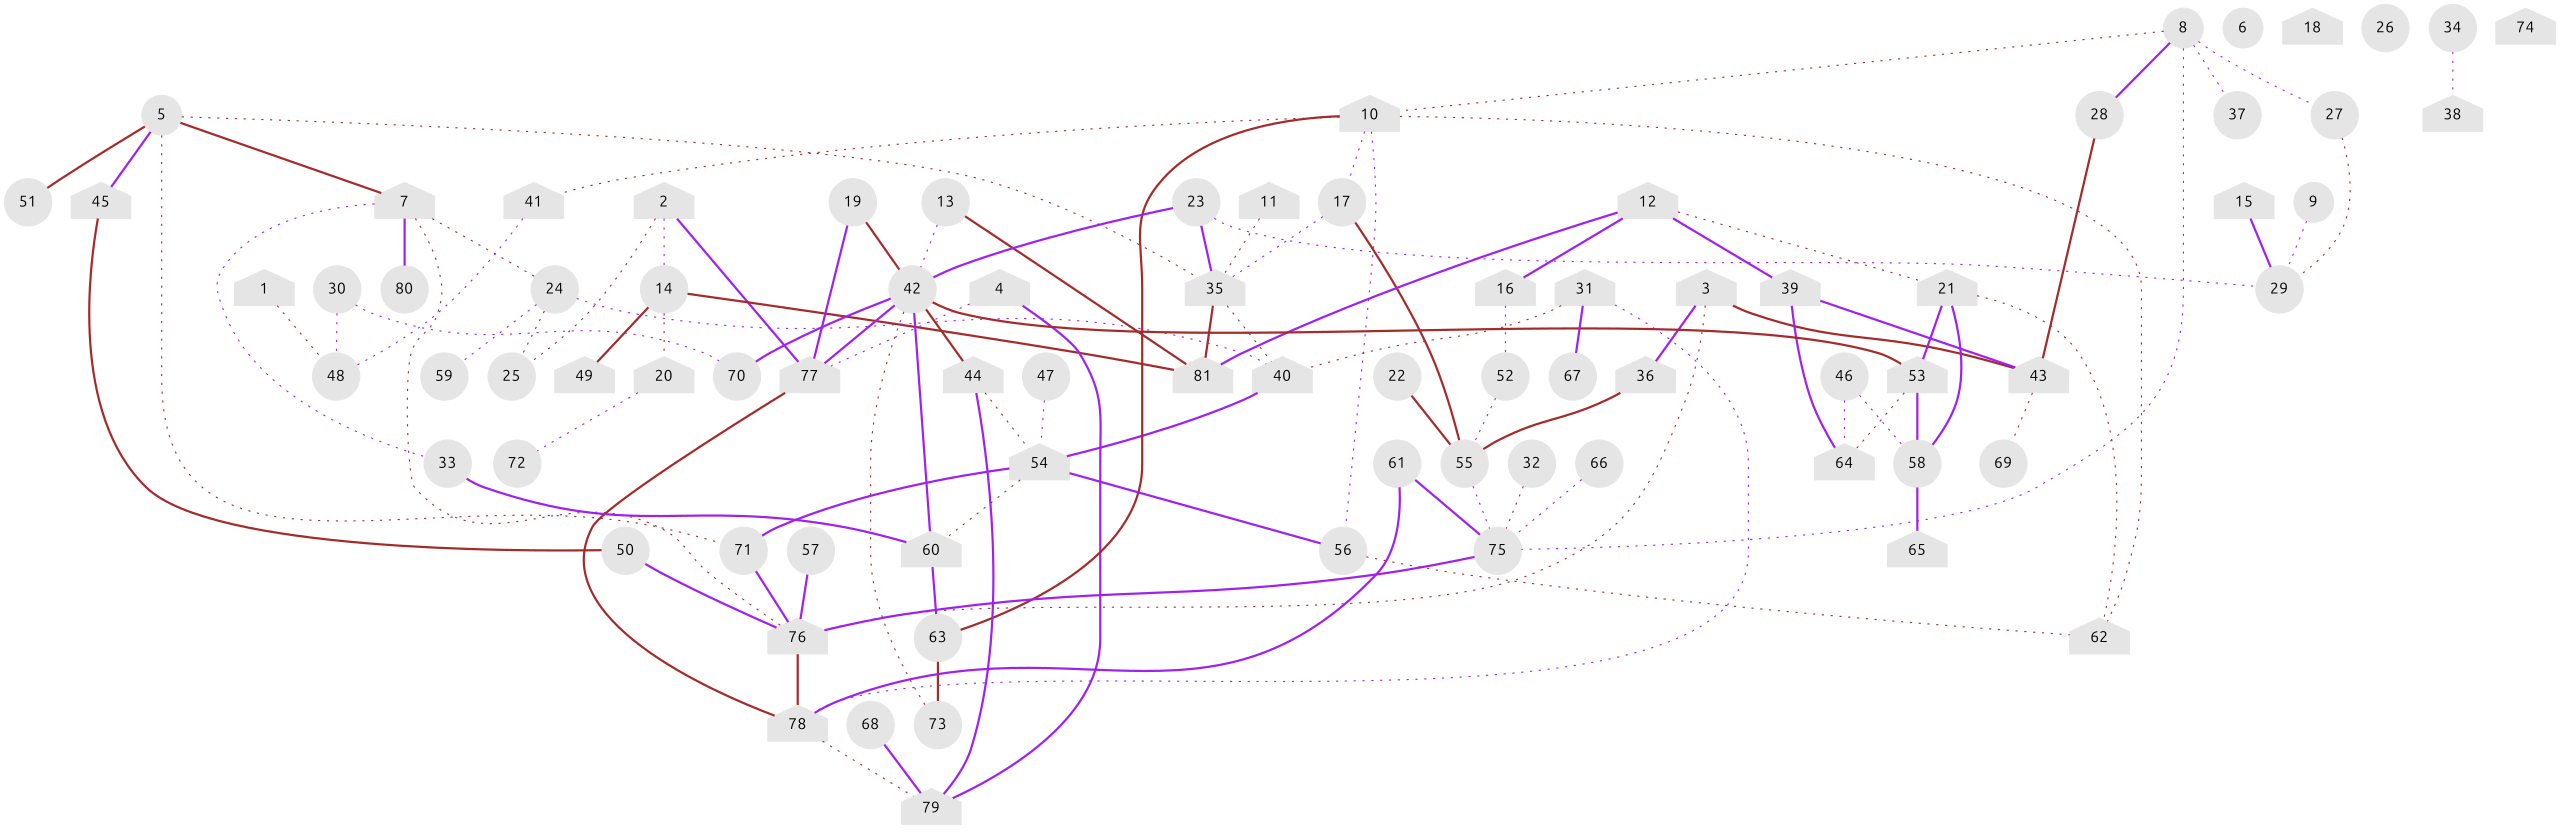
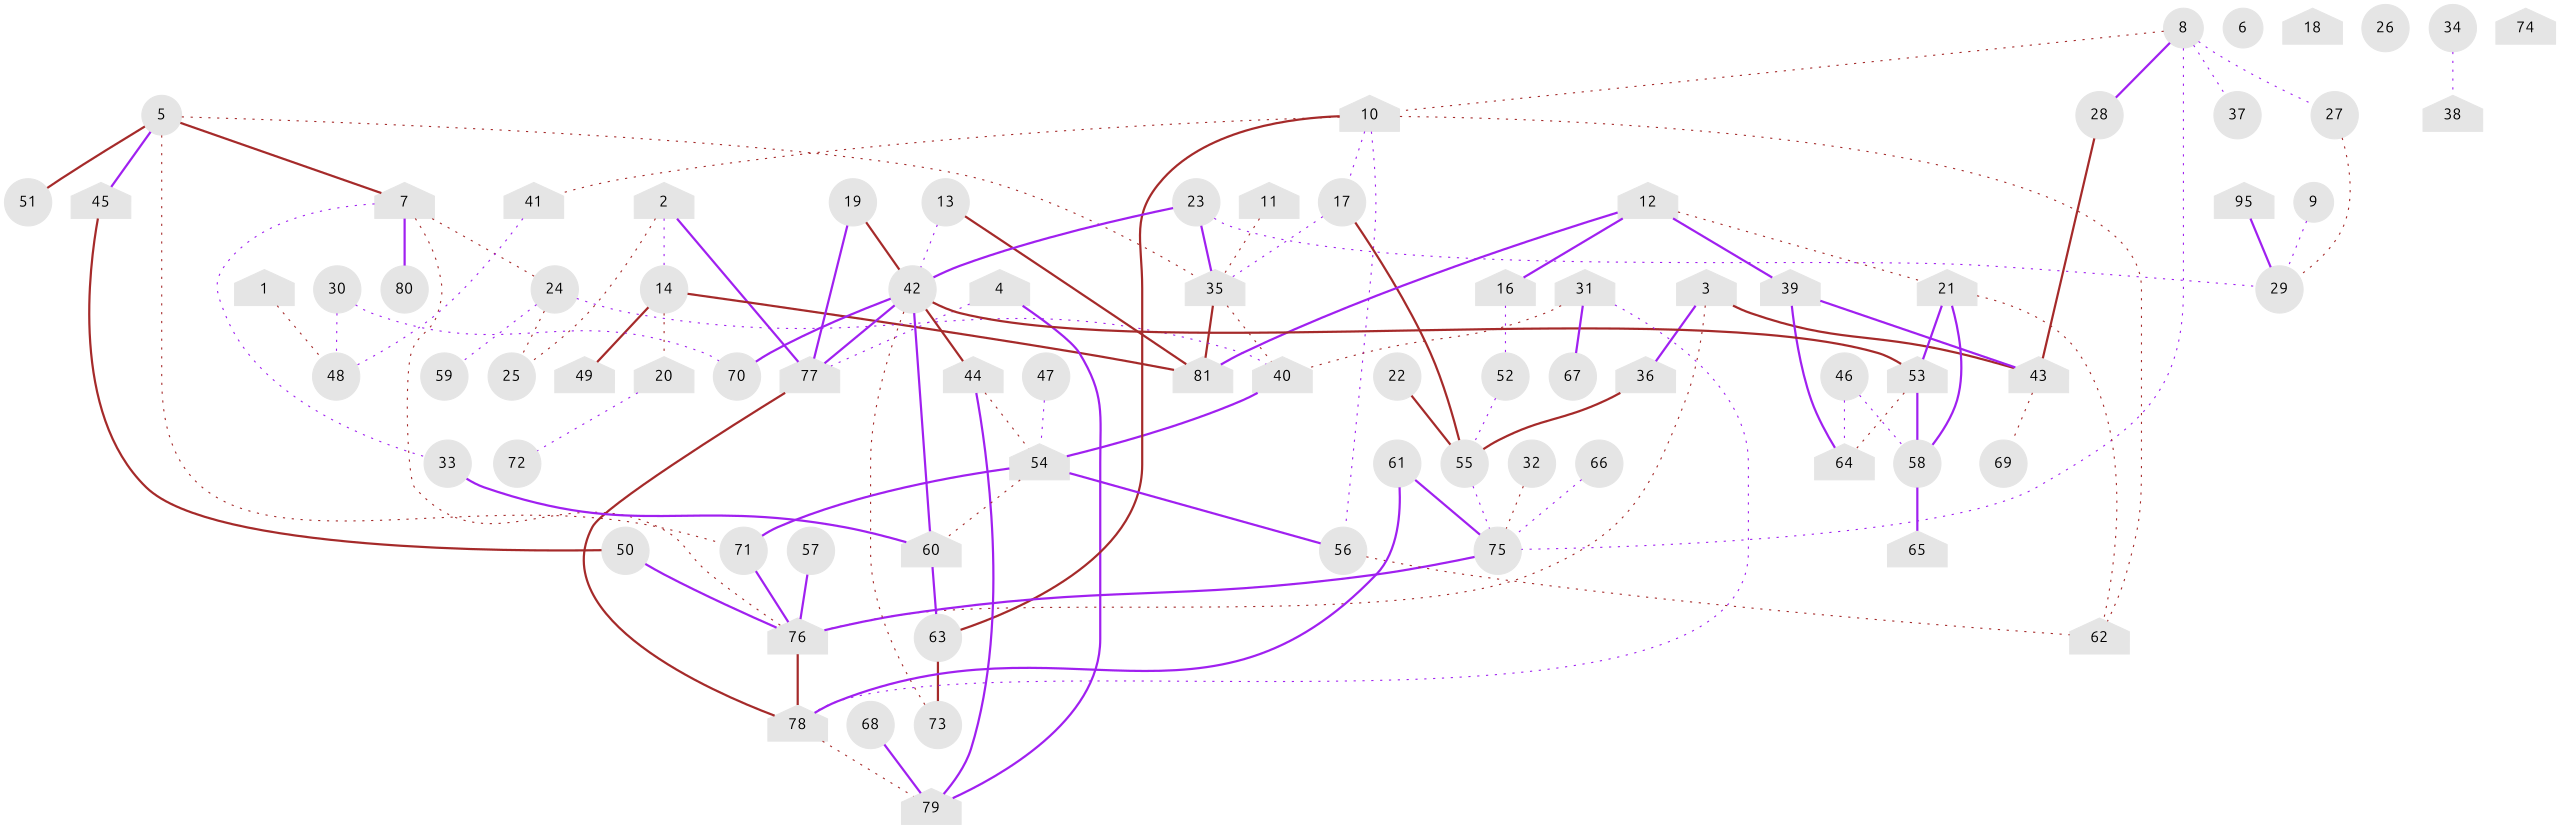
node "15": label "15" -> "95"
